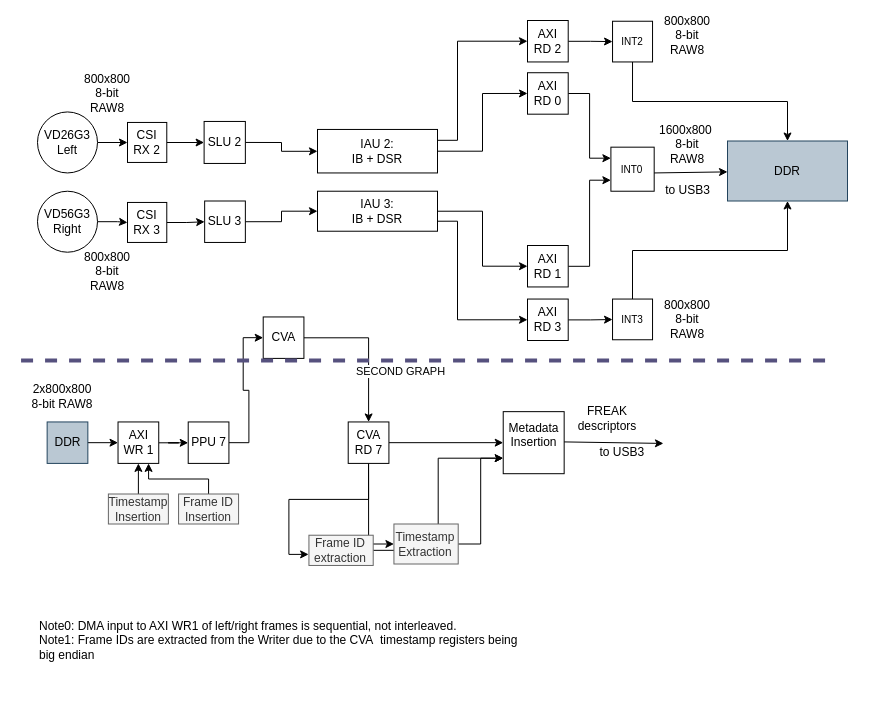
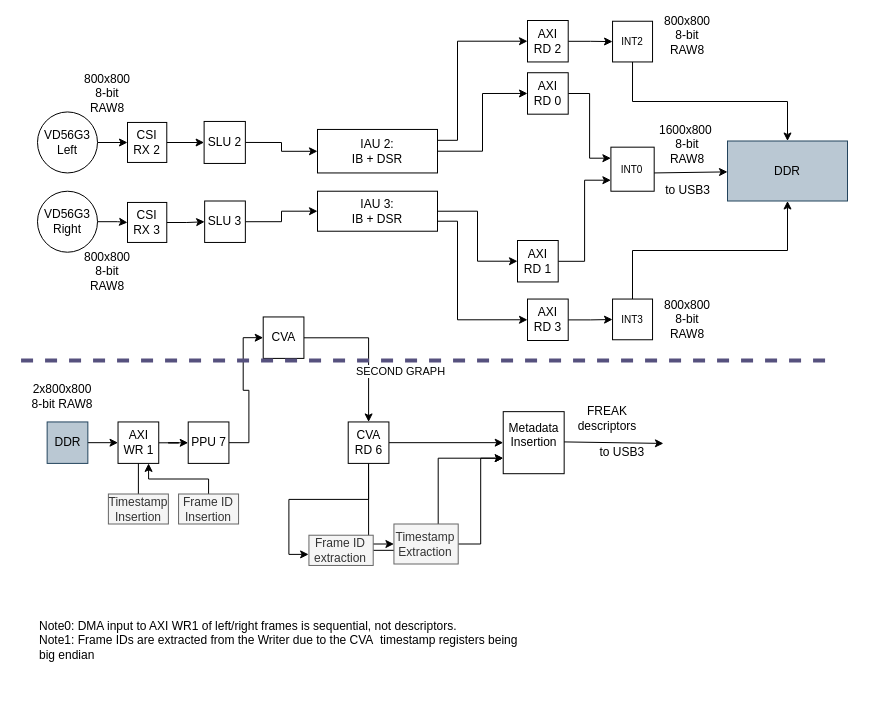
node "VD26G3 Left": label "VD26G3 Left" -> "VD56G3 Left"
node "AXI RD 1": moved (548, 266) -> (538, 261)
node "CVA RD 7": label "CVA RD 7" -> "CVA RD 6"
edge "Timestamp Insertion" -> "AXI WR 1": arrowhead classic -> none
node "Note0: DMA input to AXI WR1 of left/right frames is sequential, not interleaved. Note1: Frame IDs are extracted from the Writer due to the CVA timestamp registers being big endian": label "Note0: DMA input to AXI WR1 of left/right frames is sequential, not interleaved. Note1: Frame IDs are extracted from the Writer due to the CVA timestamp registers being big endian" -> "Note0: DMA input to AXI WR1 of left/right frames is sequential, not descriptors. Note1: Frame IDs are extracted from the Writer due to the CVA timestamp registers being big endian"
